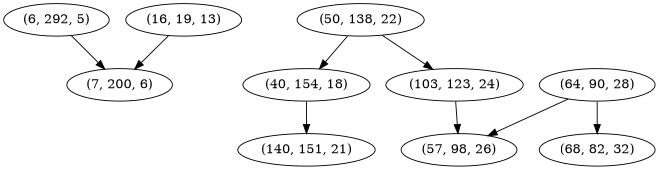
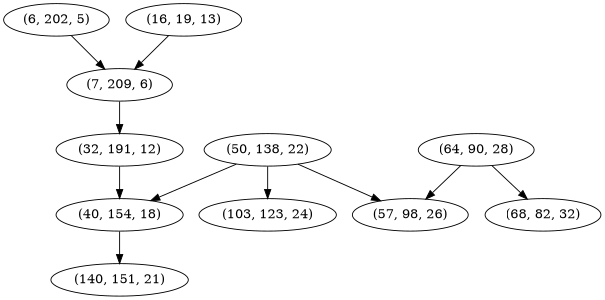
node "(6, 292, 5)": label "(6, 292, 5)" -> "(6, 202, 5)"
node "(7, 200, 6)": label "(7, 200, 6)" -> "(7, 209, 6)"
edge "(103, 123, 24)" -> "(57, 98, 26)": now "(50, 138, 22)" -> "(57, 98, 26)"
node "(32, 191, 12)": added
